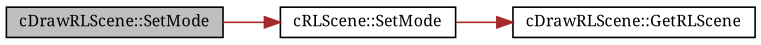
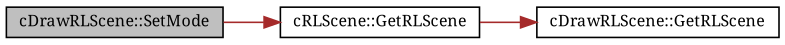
node "cRLScene::SetMode": label "cRLScene::SetMode" -> "cRLScene::GetRLScene"
